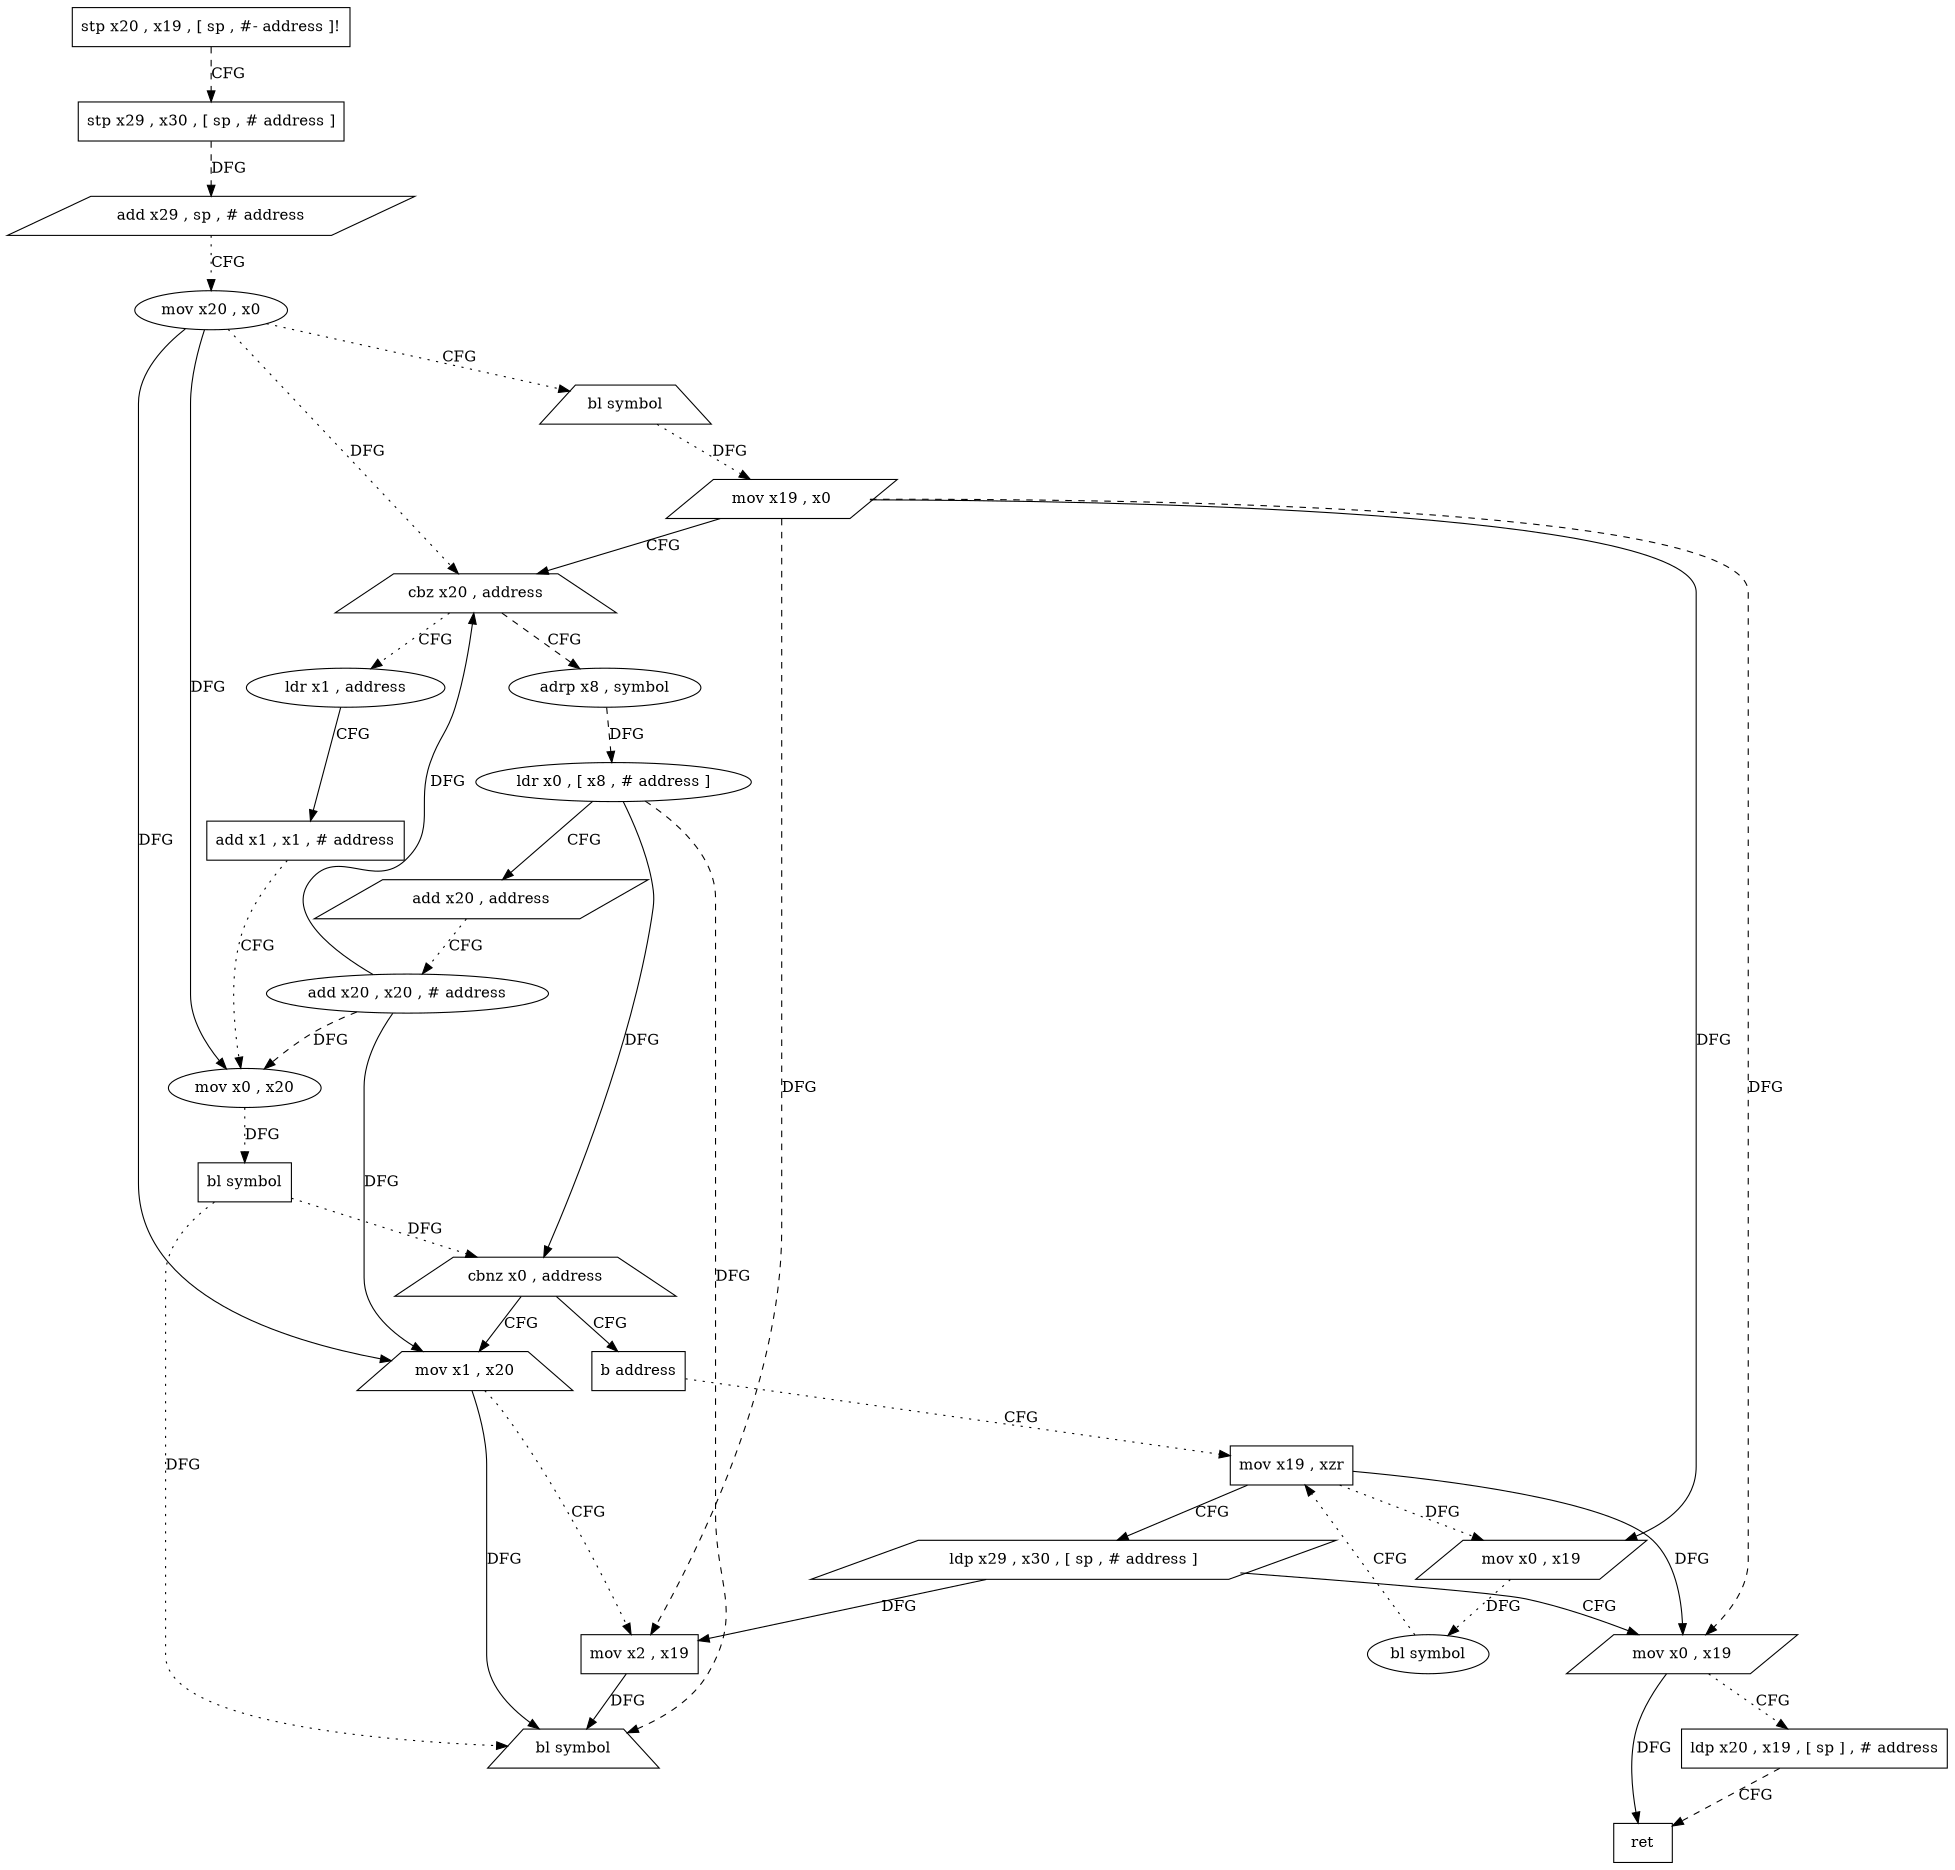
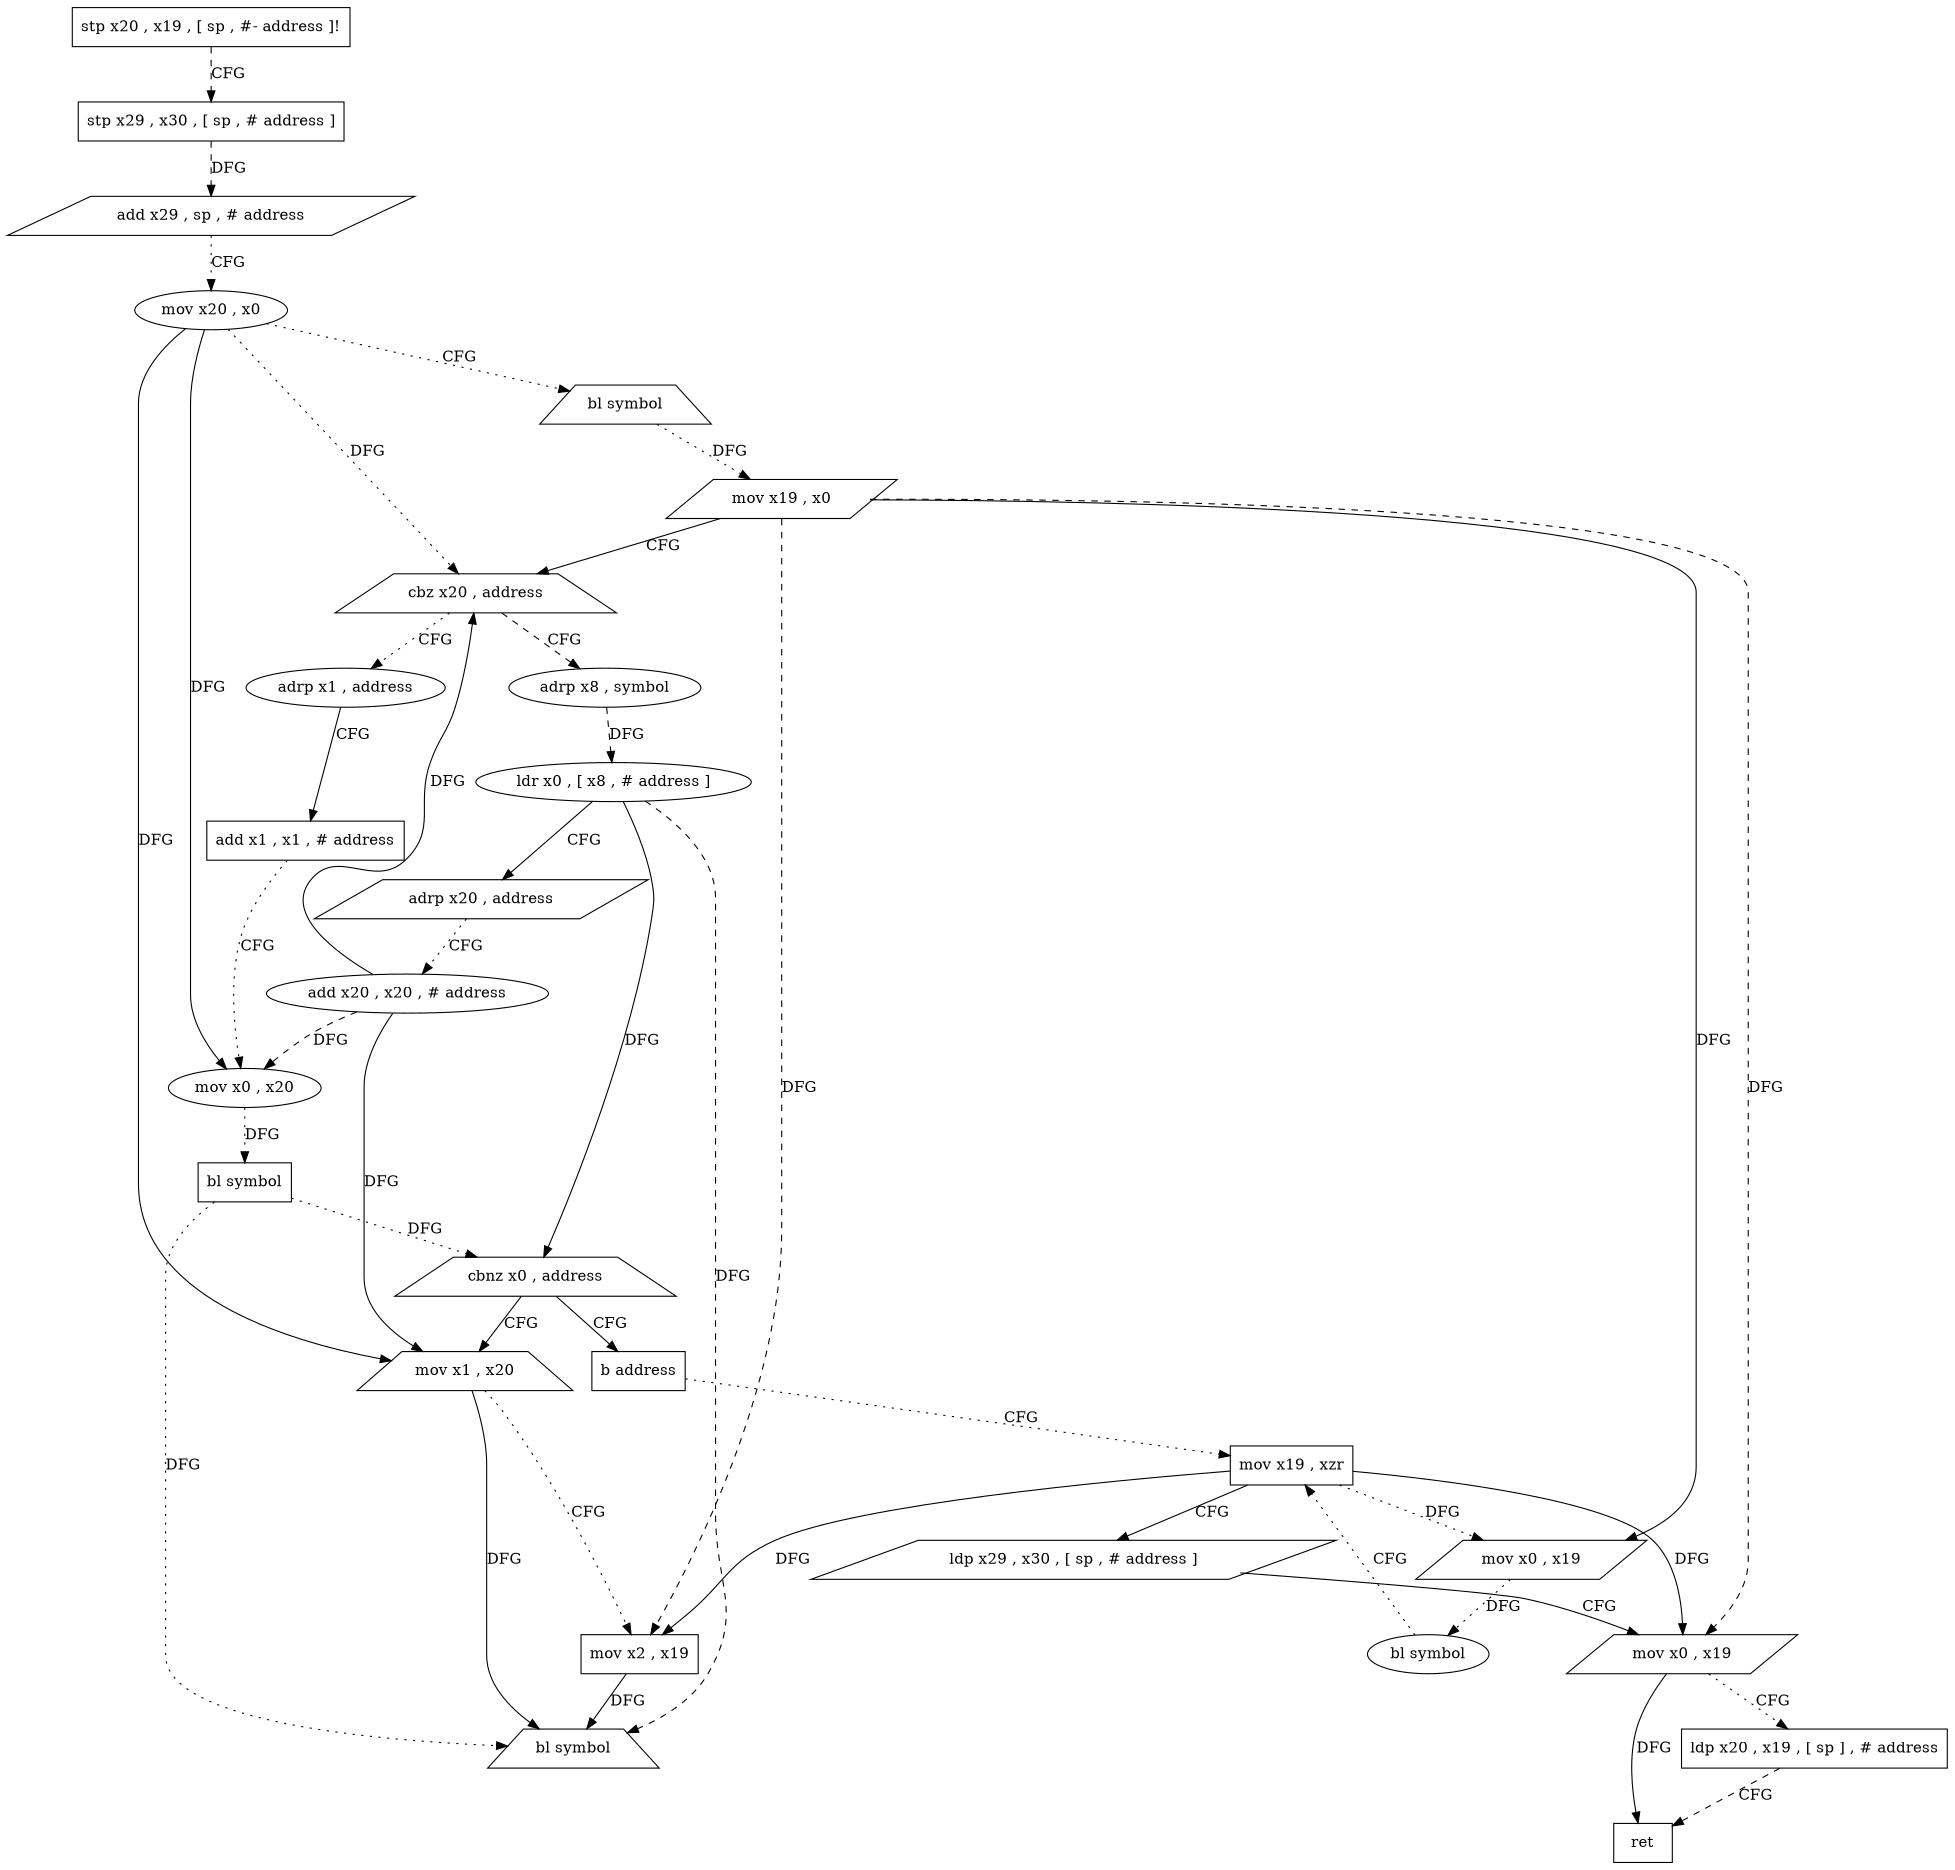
node "ldr x1 , address": label "ldr x1 , address" -> "adrp x1 , address"
node "add x20 , address": label "add x20 , address" -> "adrp x20 , address"
edge "ldp x29 , x30 , [ sp , # address ]" -> "mov x2 , x19": now "mov x19 , xzr" -> "mov x2 , x19"
